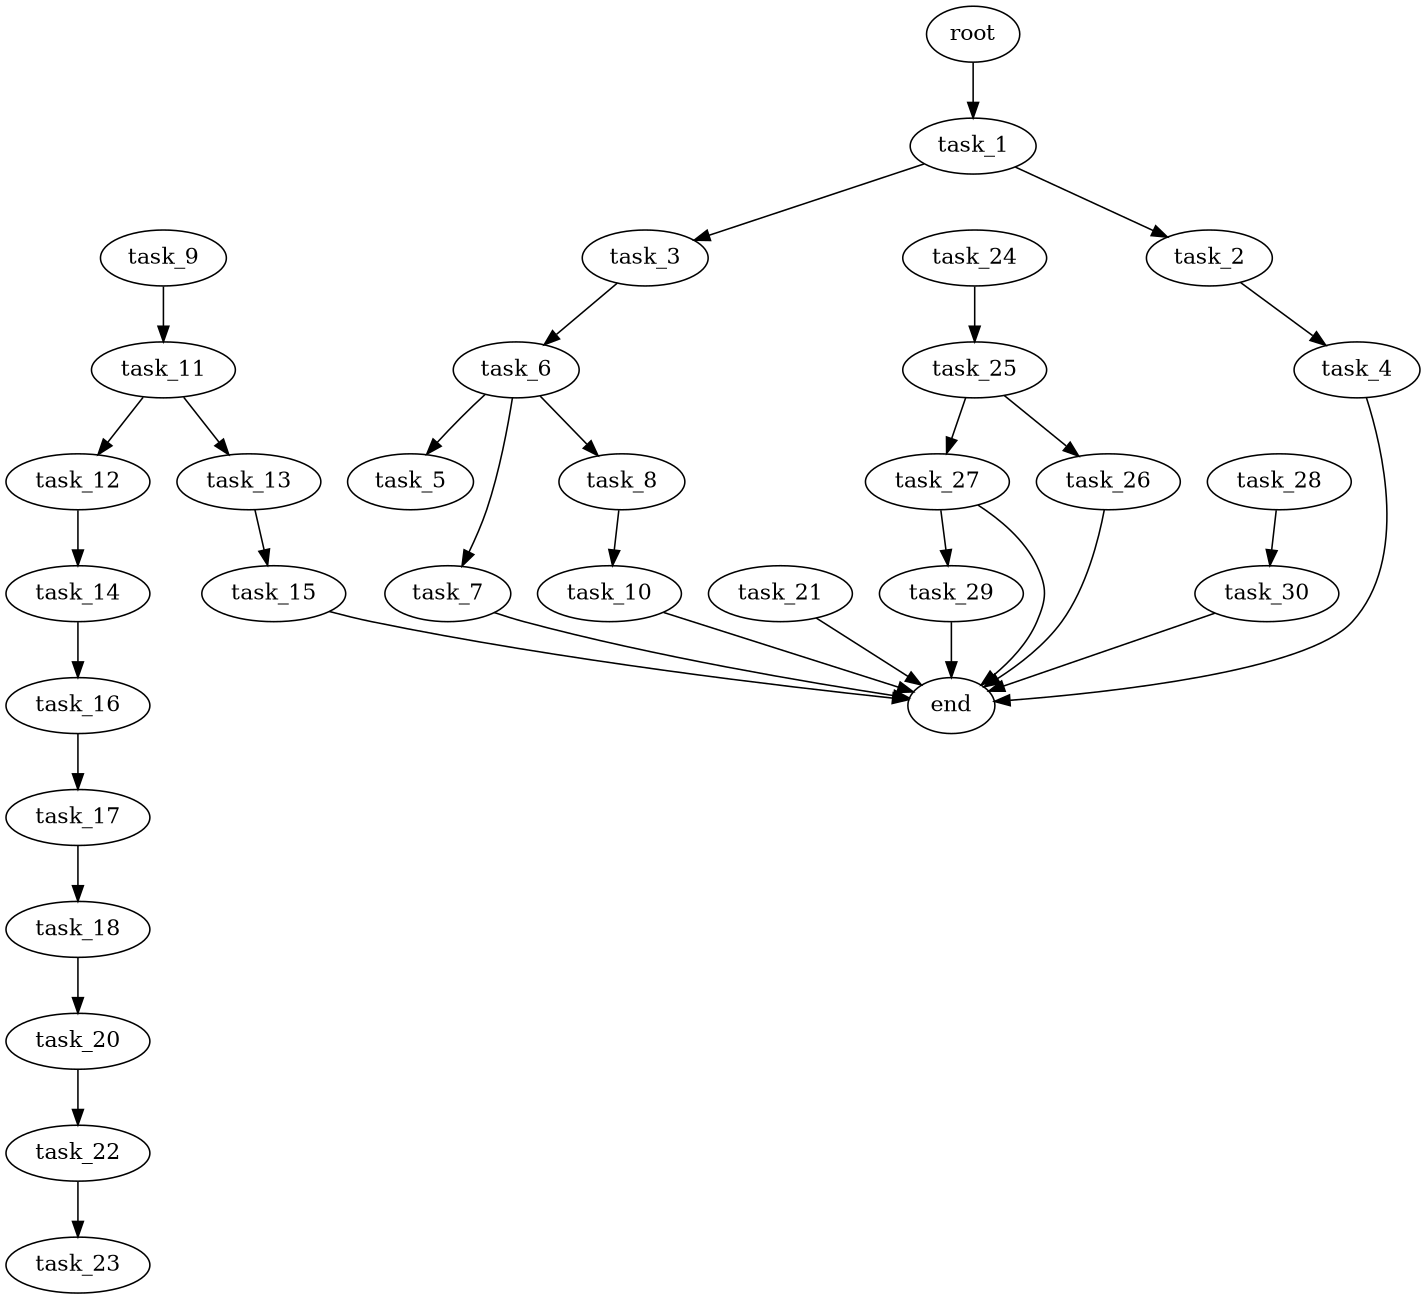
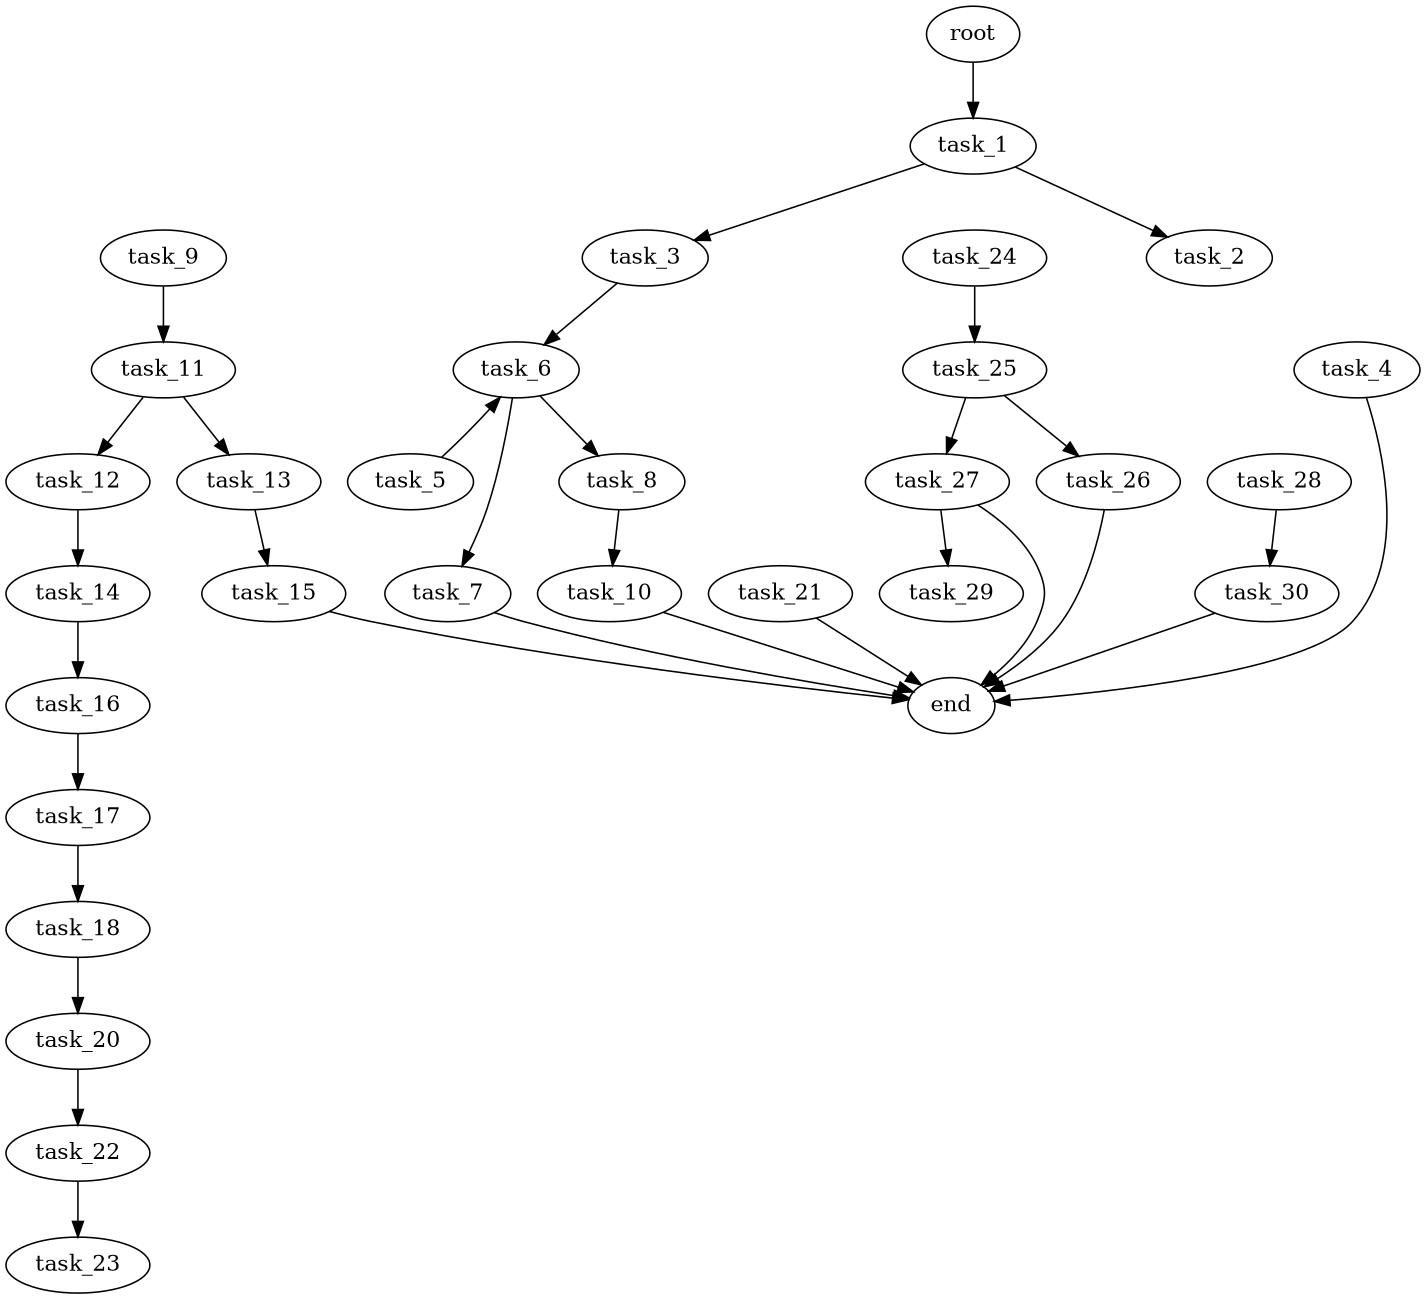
edge "task_2" -> "task_4": removed
edge "task_6" -> "task_5": reversed
edge "task_29" -> "end": removed
